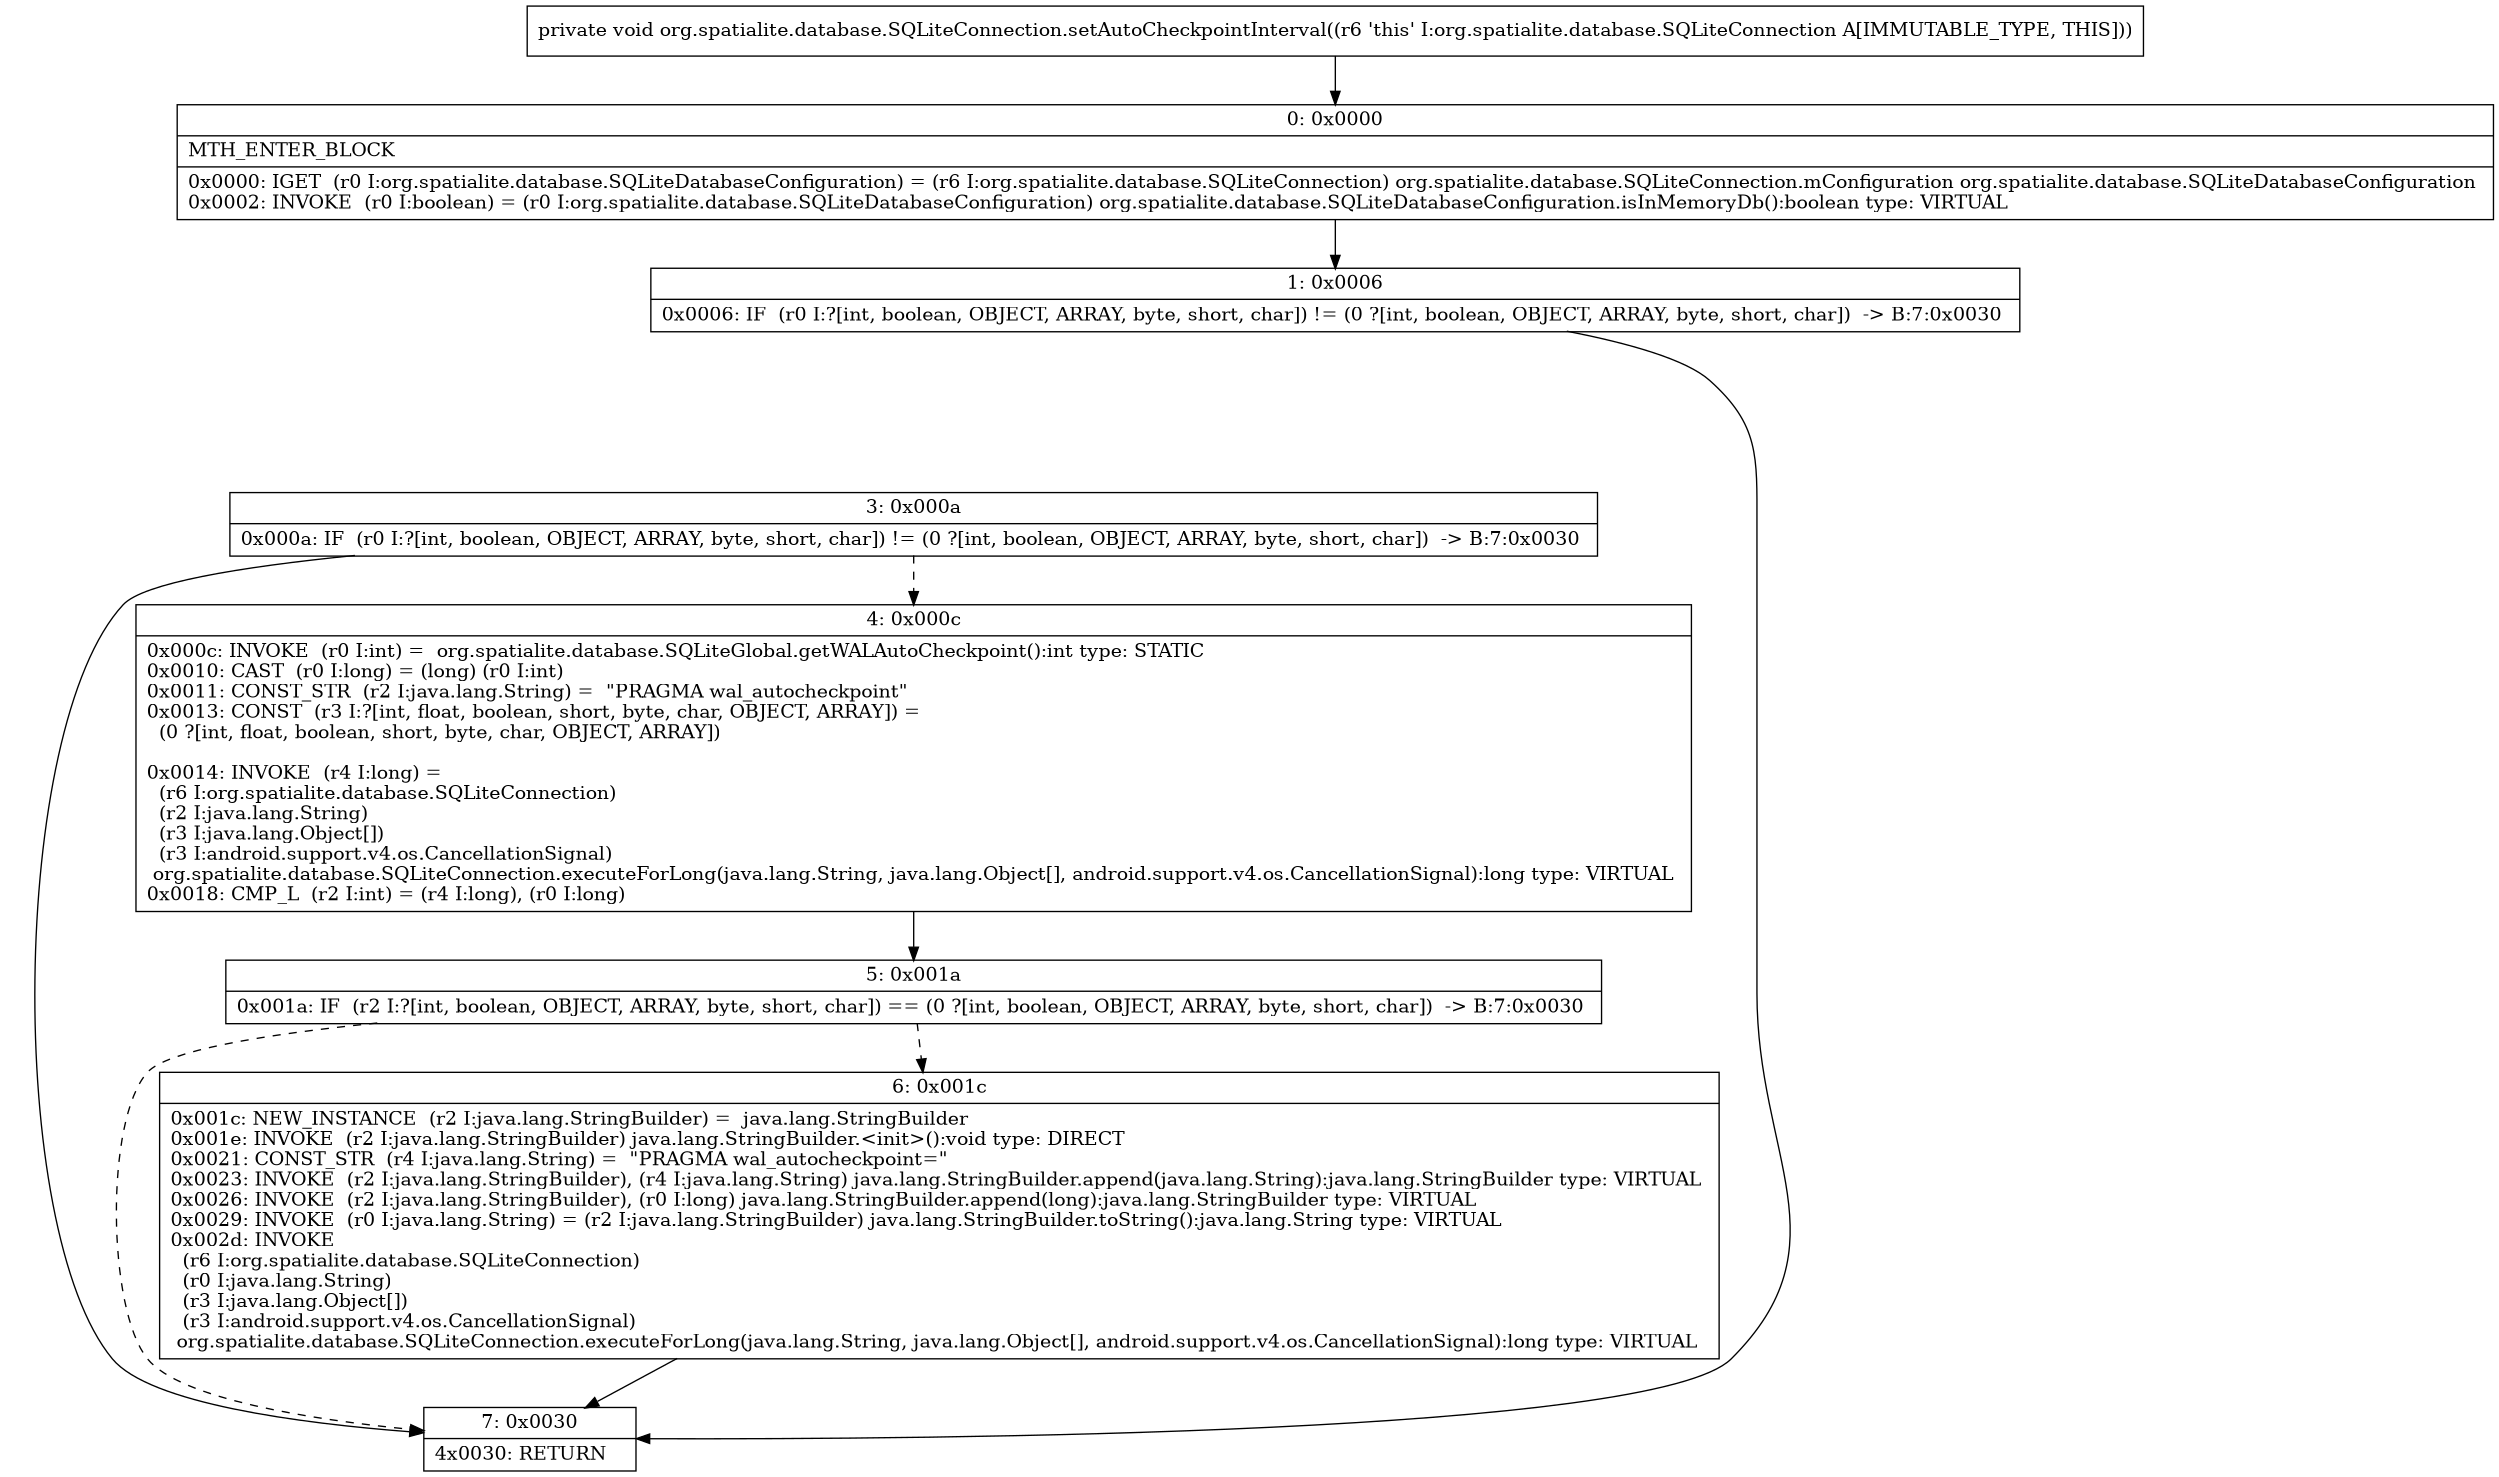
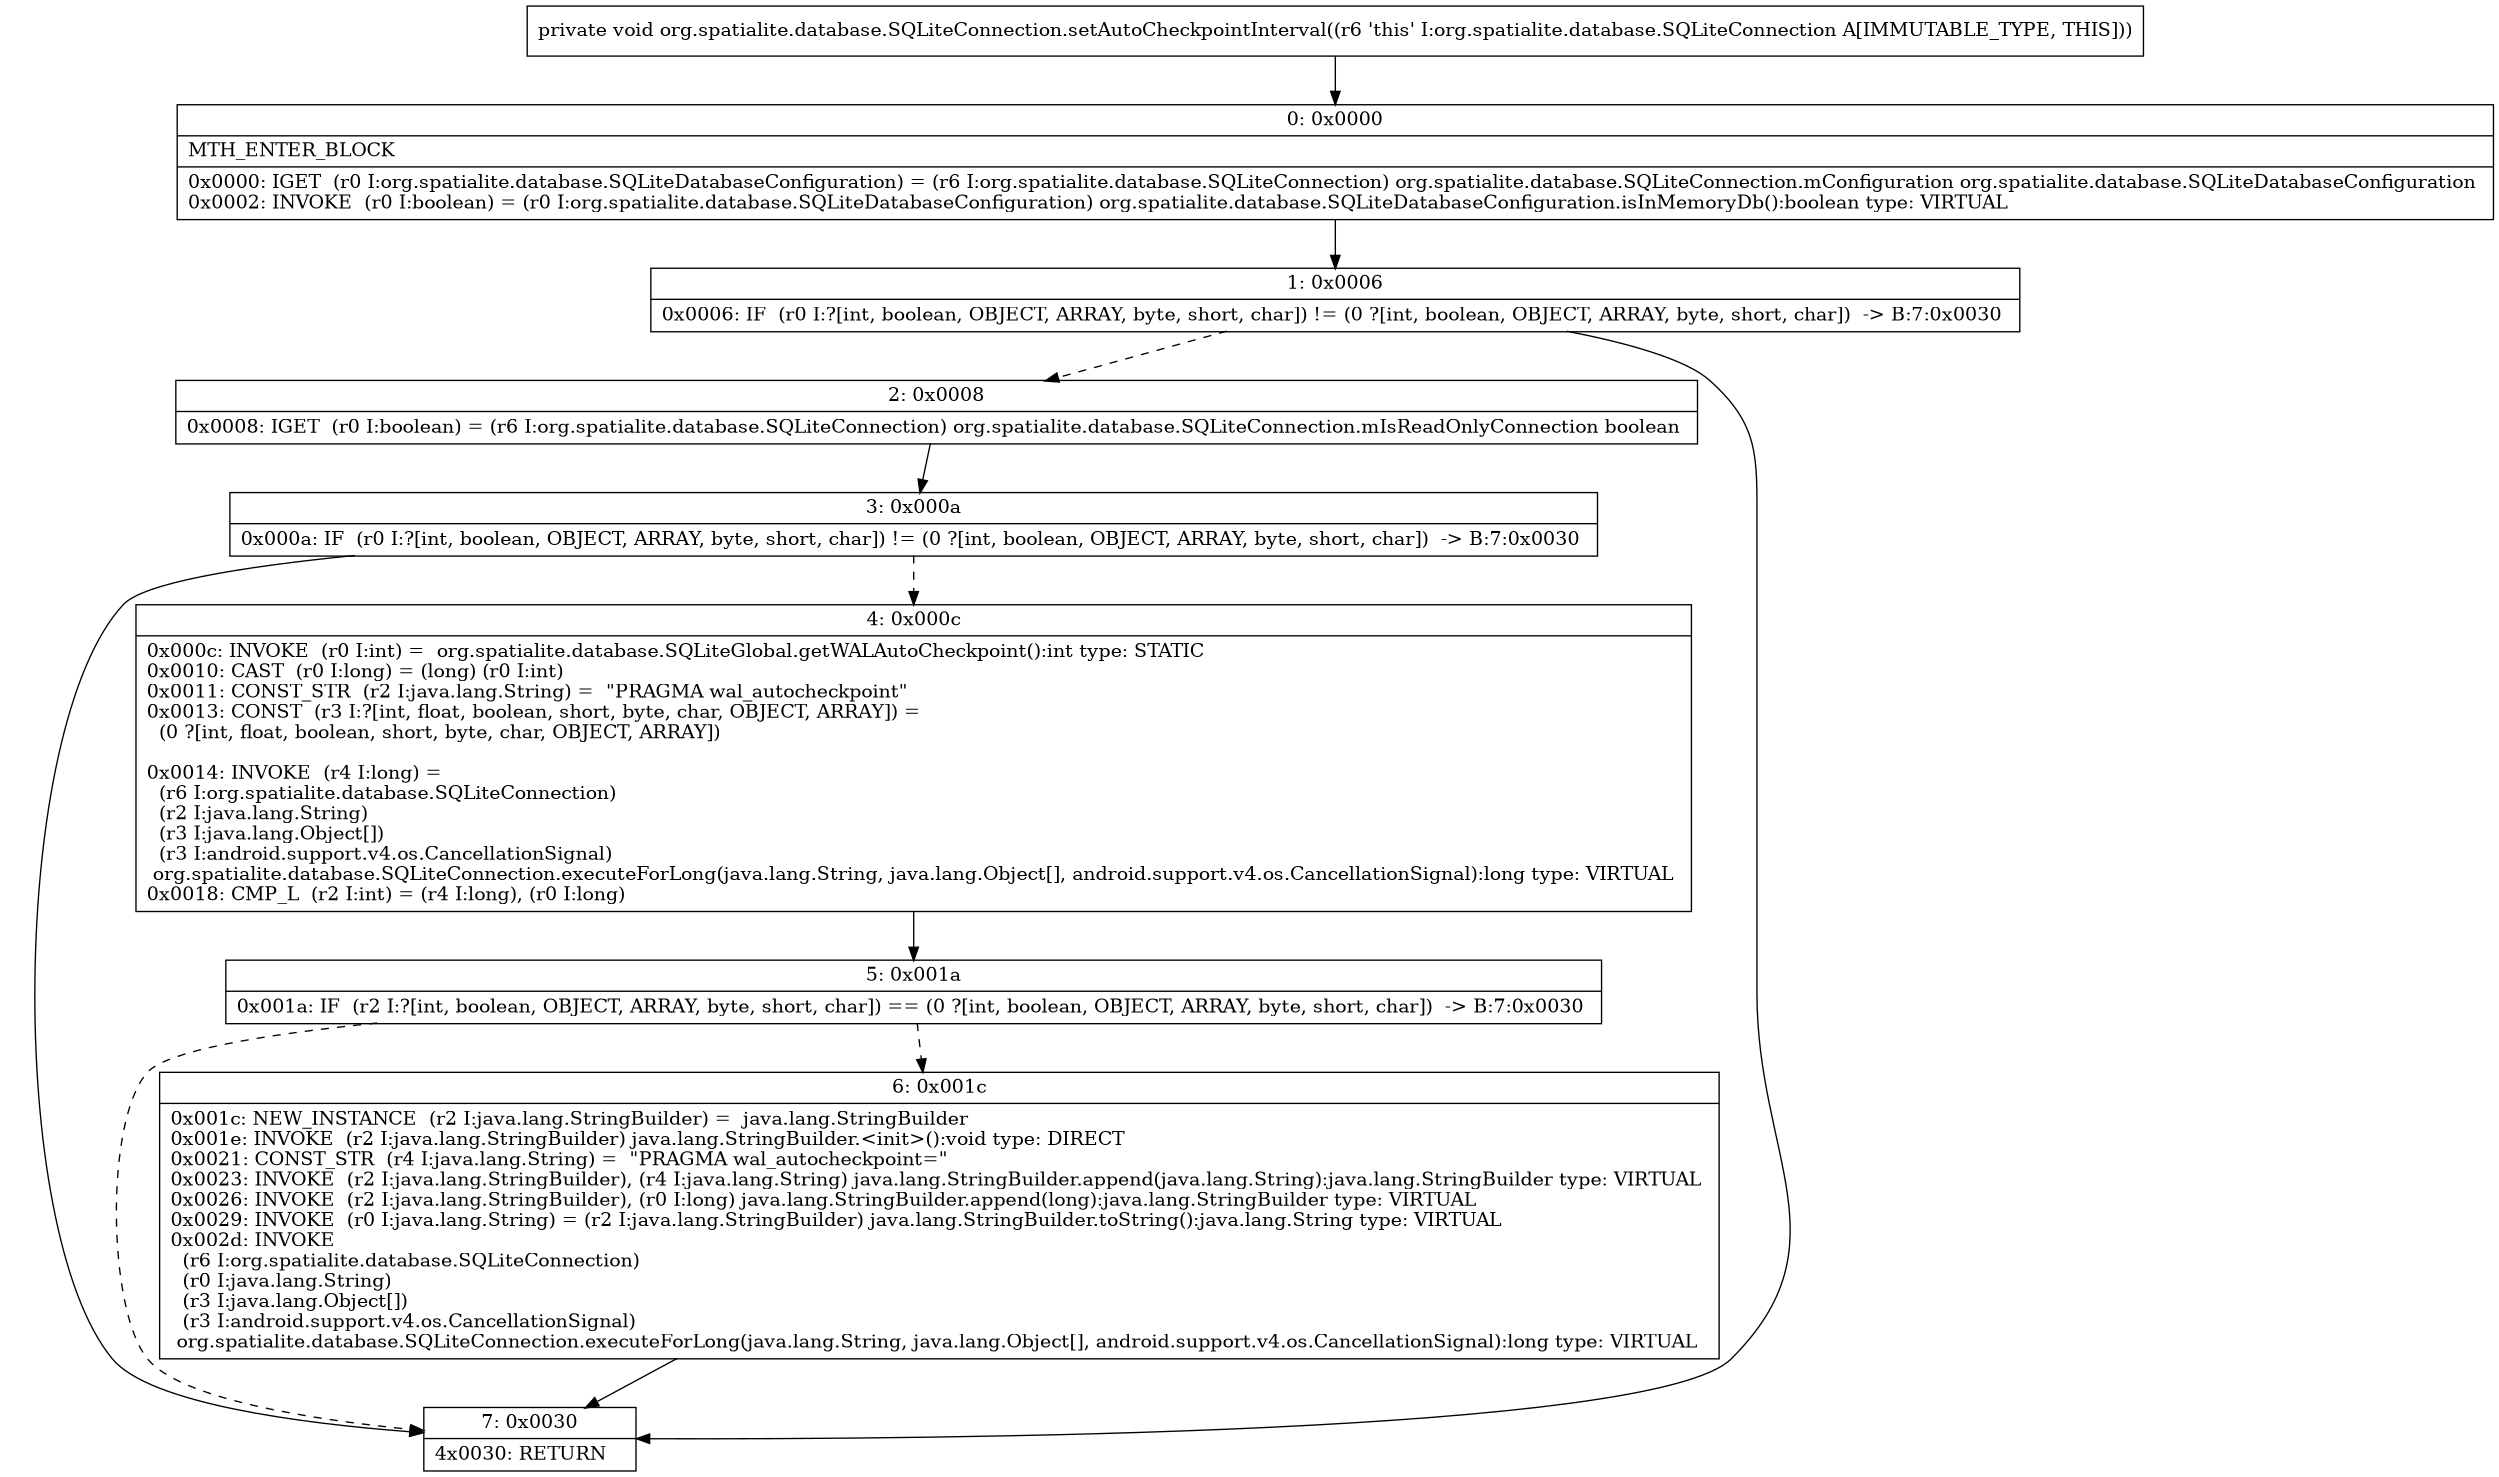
node "2: 0x0008": added
